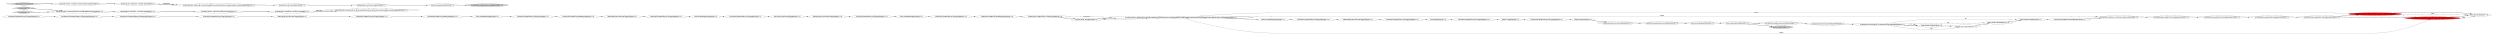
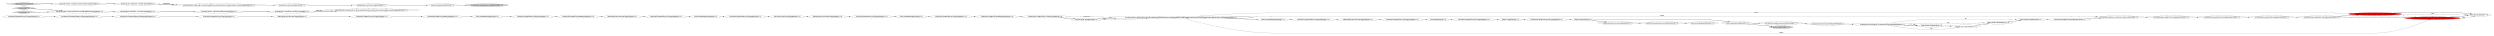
edge "a2Schema.setCacheEnabled(false)@@@60@@@['1', '1', '0']" -> "a2Schema.setCacheEnabled(true)@@@61@@@['1', '1', '0']": now "changed(0( = false@@@57@@@['1', '1', '0']" -> "a2Schema.setCacheEnabled(true)@@@61@@@['1', '1', '0']"
